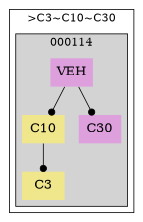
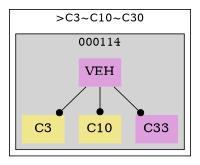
node "C30": label "C30" -> "C33"
edge "C10" -> "C3": now "VEH" -> "C3"
